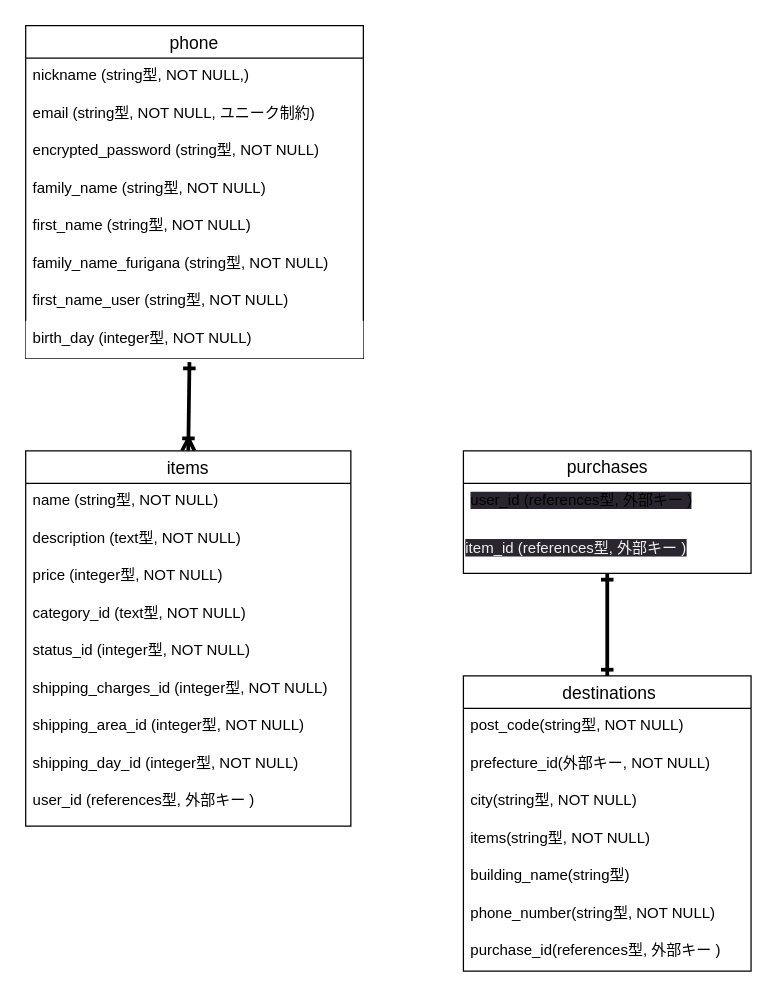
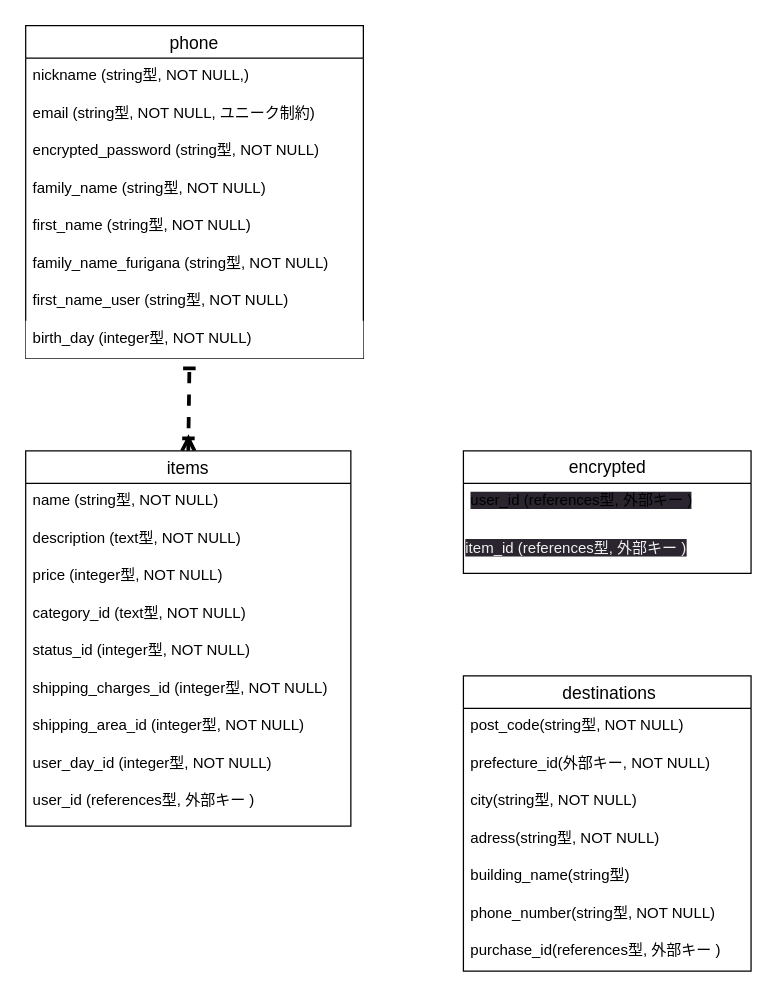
edge "birth_day (integer型, NOT NULL)" -- "items": style solid -> dashed
node "purchases": label "purchases" -> "encrypted"
edge "item_id (references型, 外部キー )" -- "destinations": removed
node "shipping_day_id (integer型, NOT NULL)": label "shipping_day_id (integer型, NOT NULL)" -> "user_day_id (integer型, NOT NULL)"
node "items(string型, NOT NULL)": label "items(string型, NOT NULL)" -> "adress(string型, NOT NULL)"
